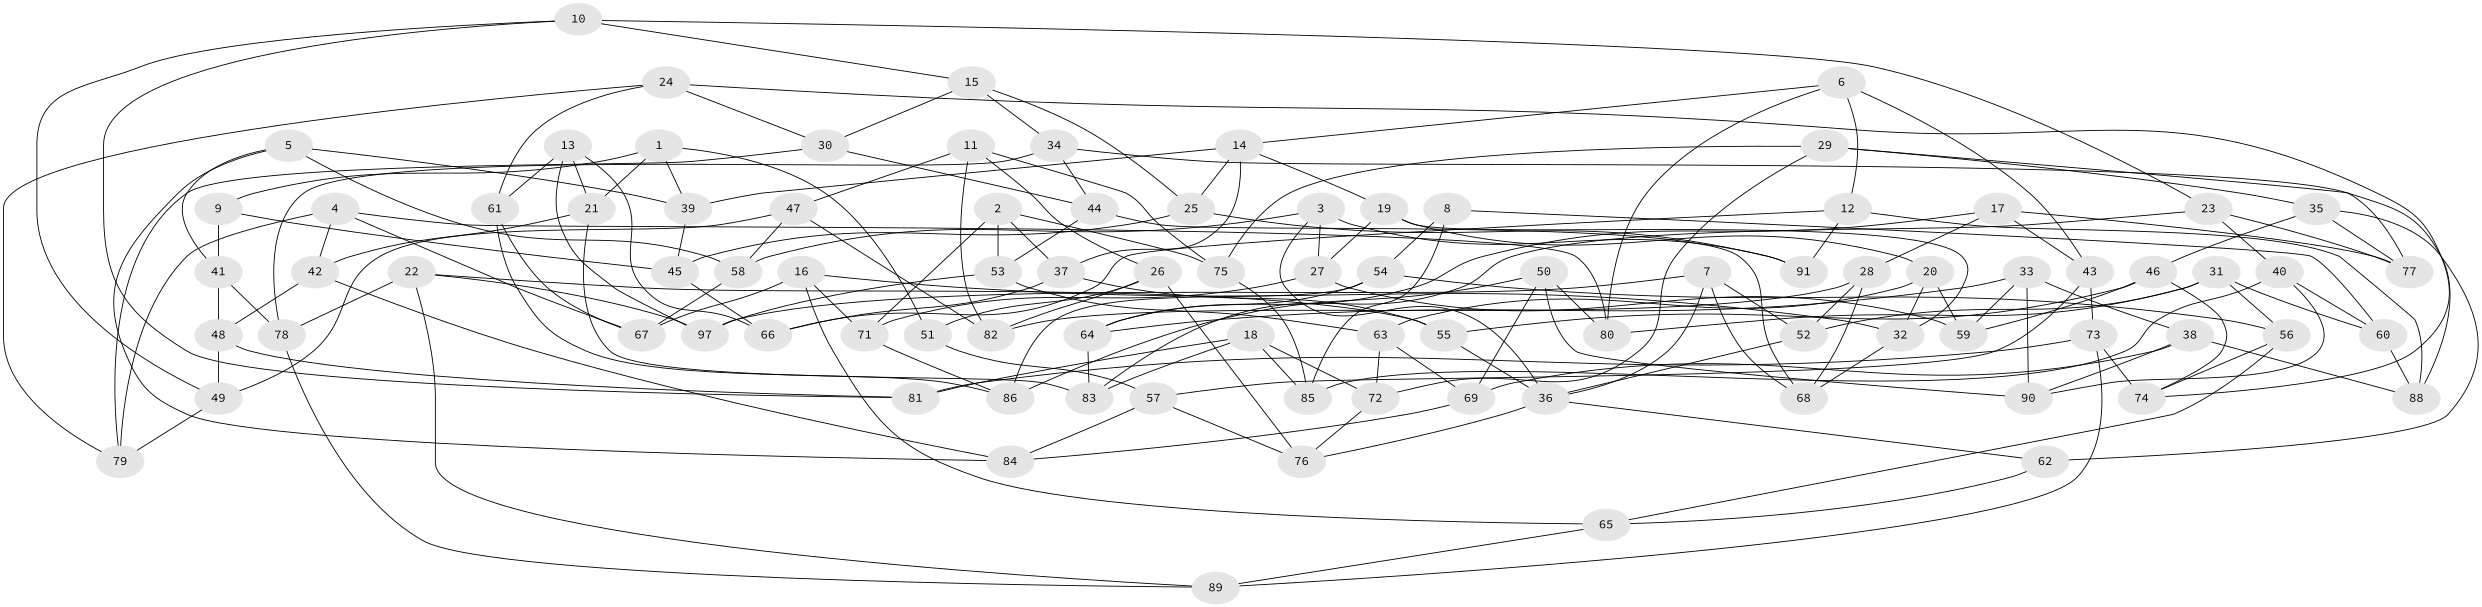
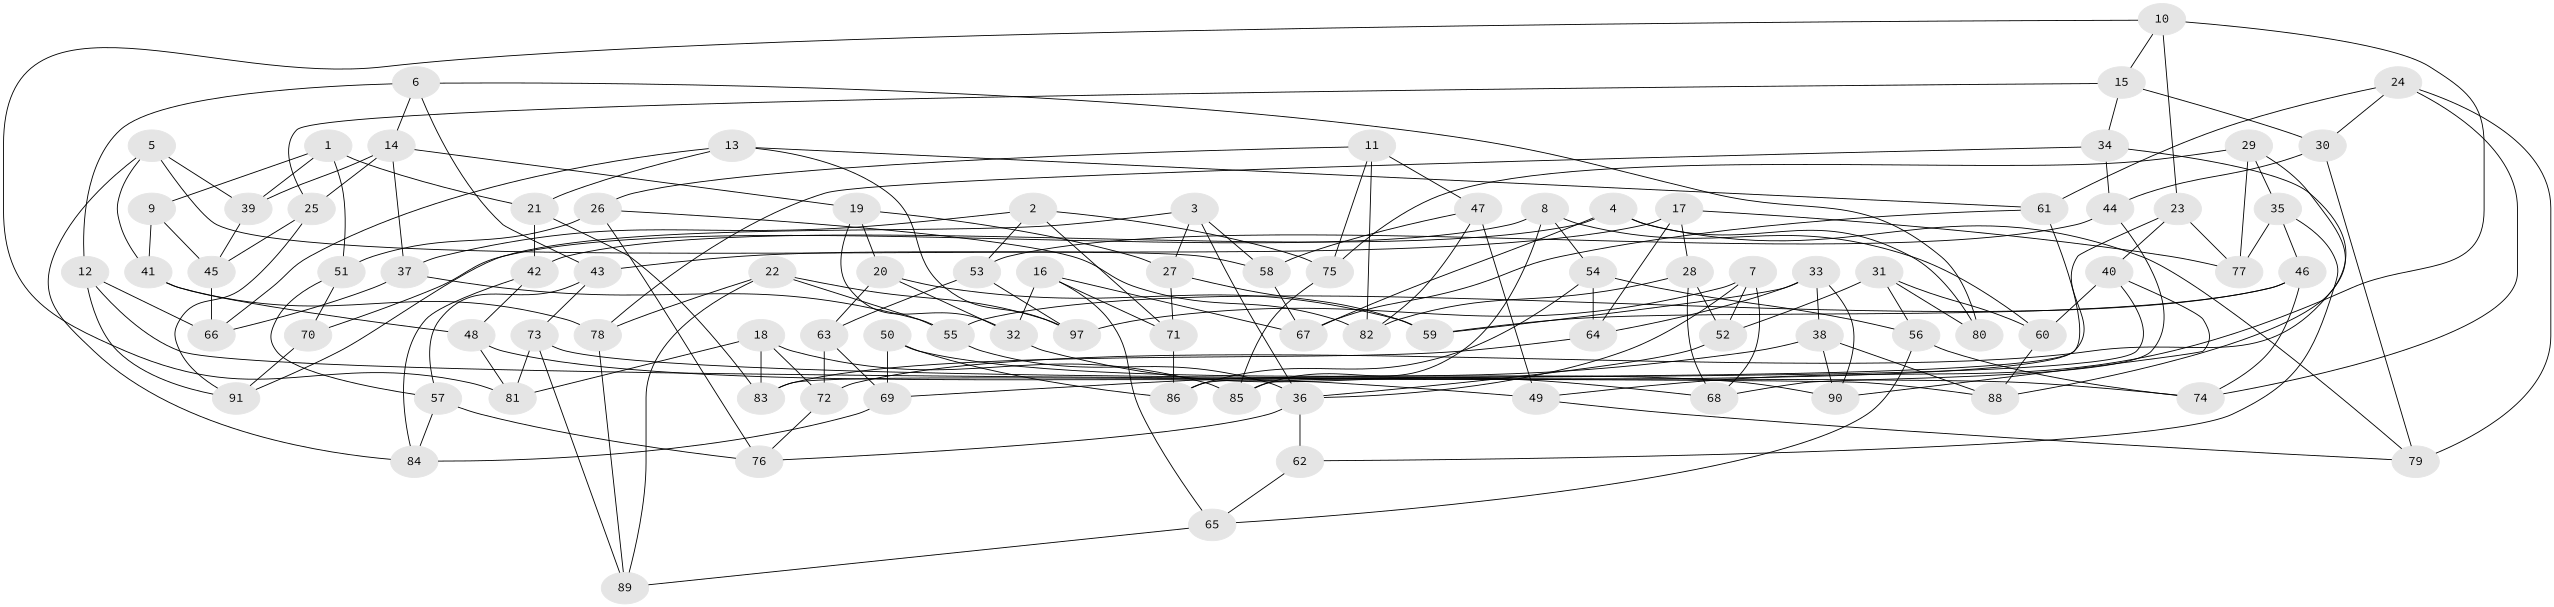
edge "50" -- "80": removed
node "70": added
